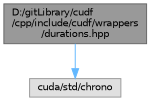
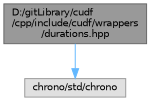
node "cuda/std/chrono": label "cuda/std/chrono" -> "chrono/std/chrono"
